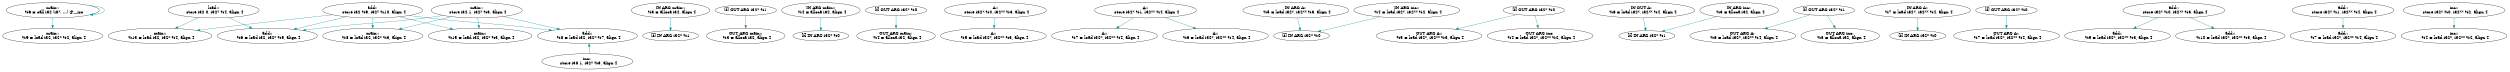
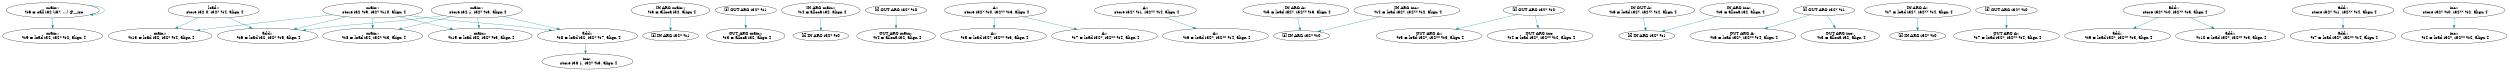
node "add:: store i32 %9, i32* %10, align 4": label "add:: store i32 %9, i32* %10, align 4" -> "main:: store i32 %9, i32* %10, align 4"
edge "A:: store i32* %1, i32** %4, align 4" -> "A:: %7 = load i32*, i32** %4, align 4": now "A:: store i32* %0, i32** %3, align 4" -> "A:: %7 = load i32*, i32** %4, align 4"
edge "inc:: store i38 1, i32* %3, align 4" -> "add:: %8 = load i32, i32* %7, align 4": reversed
